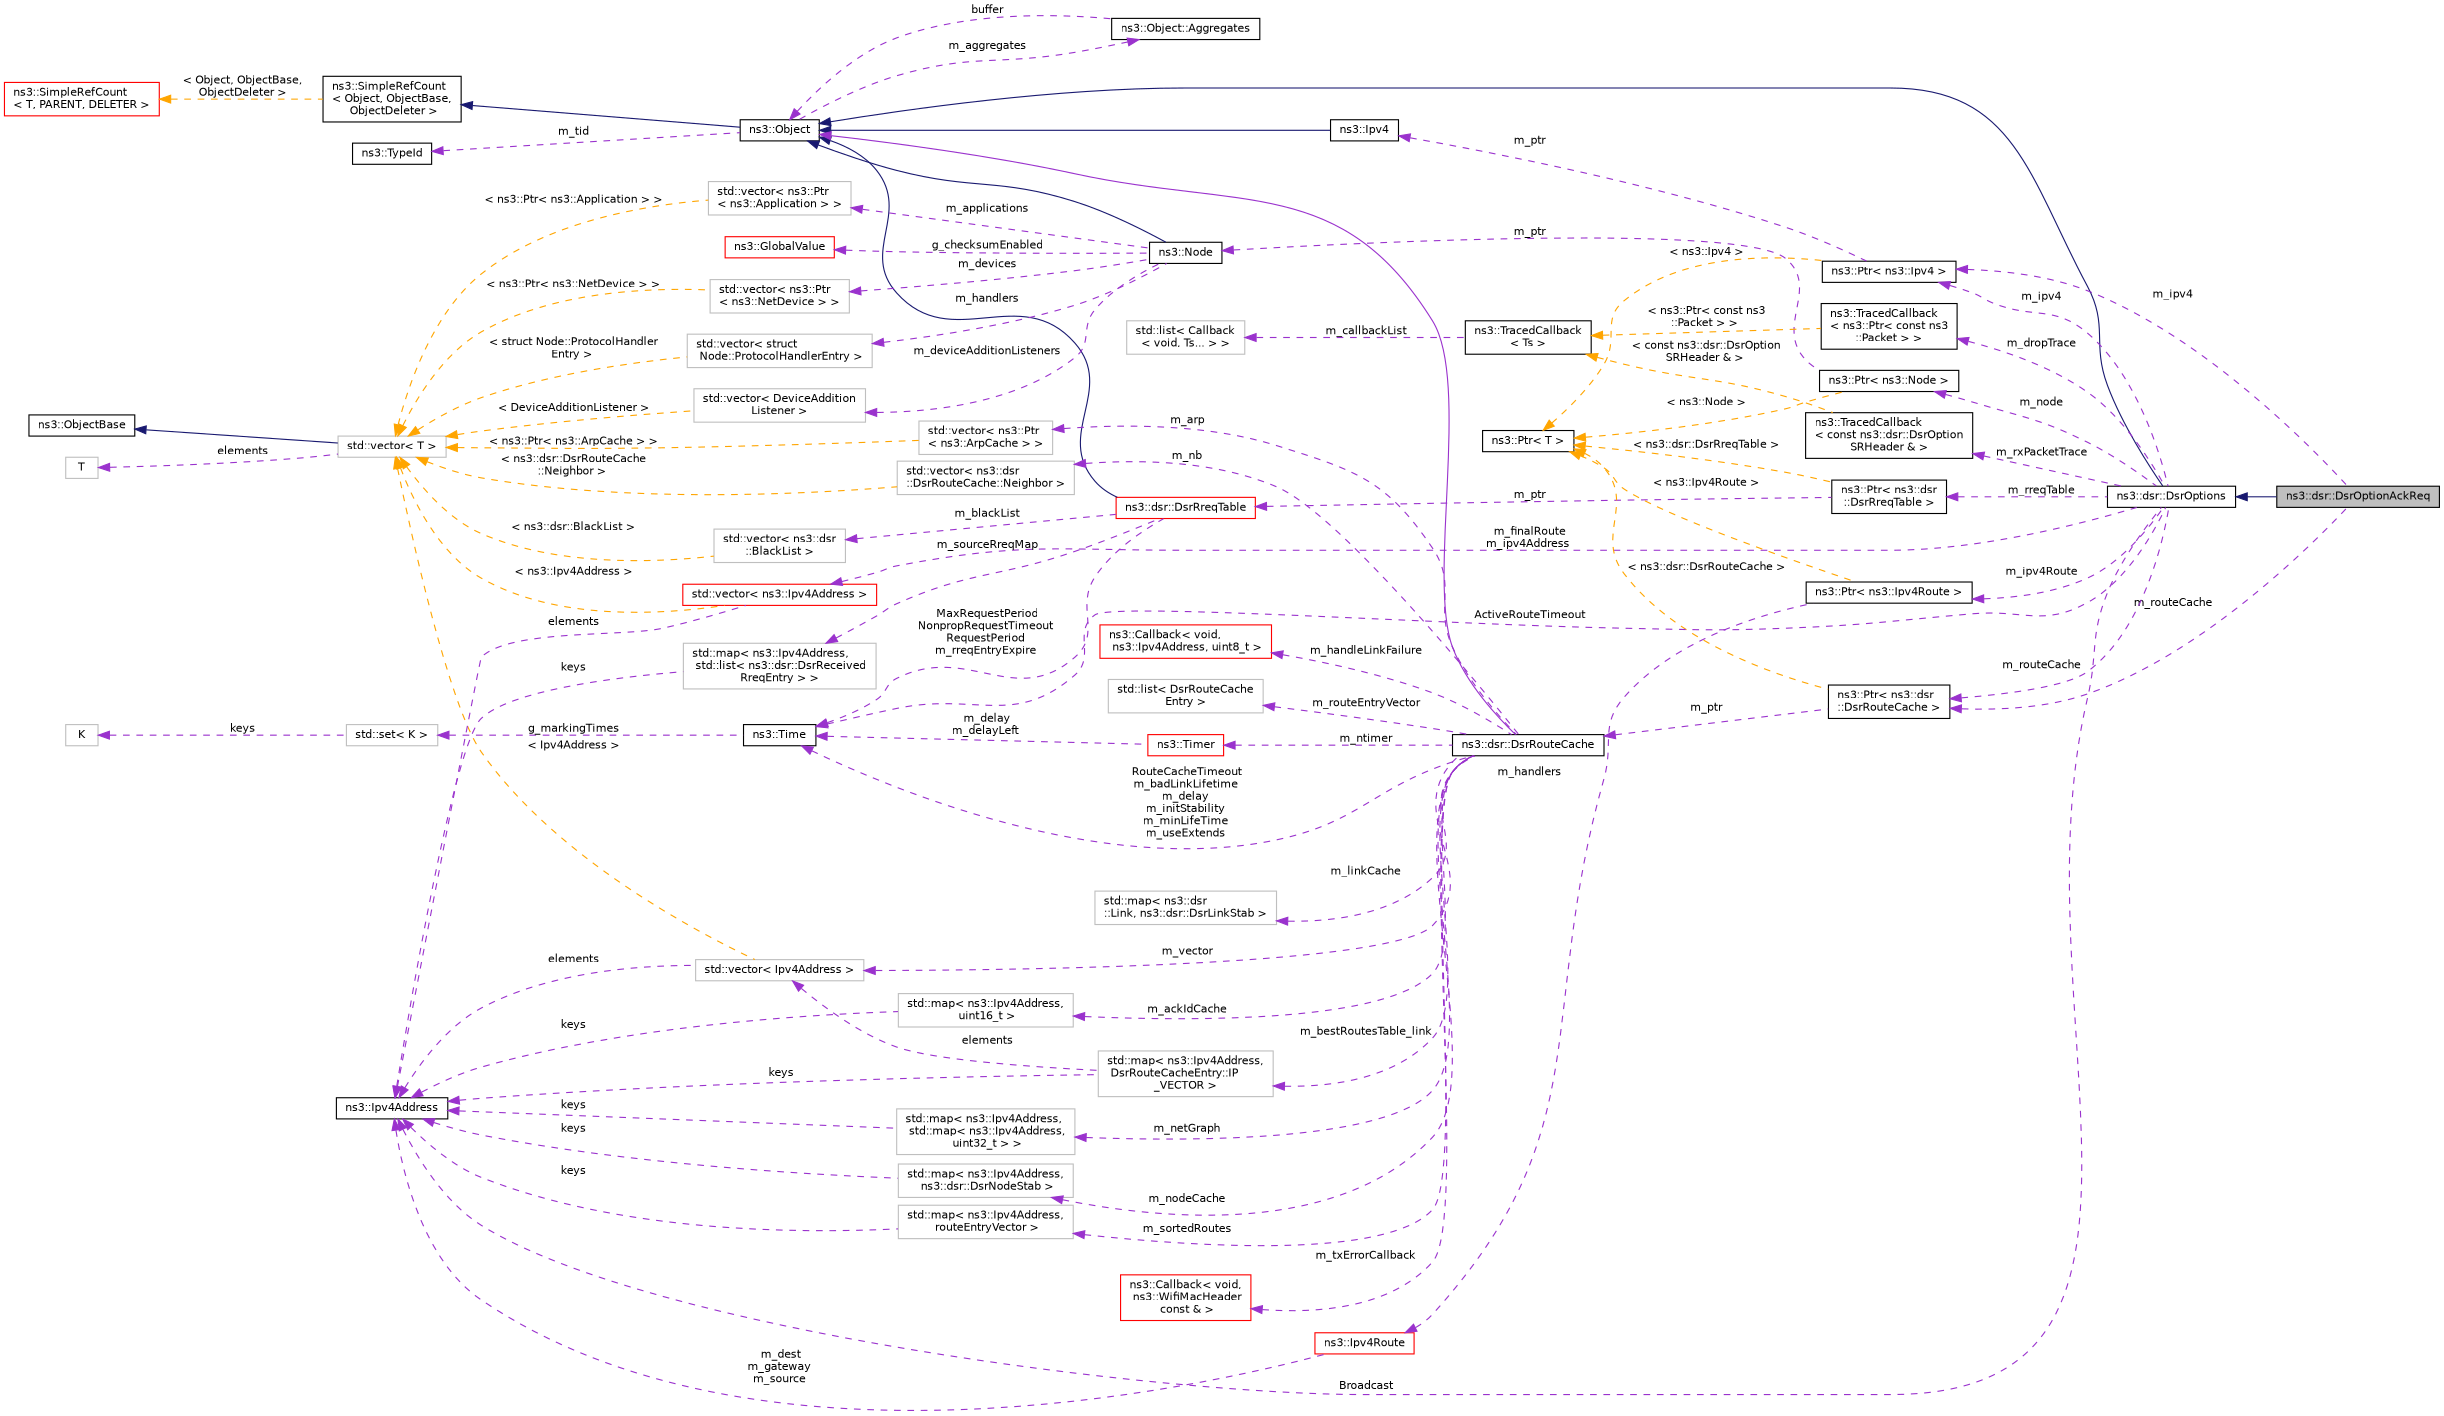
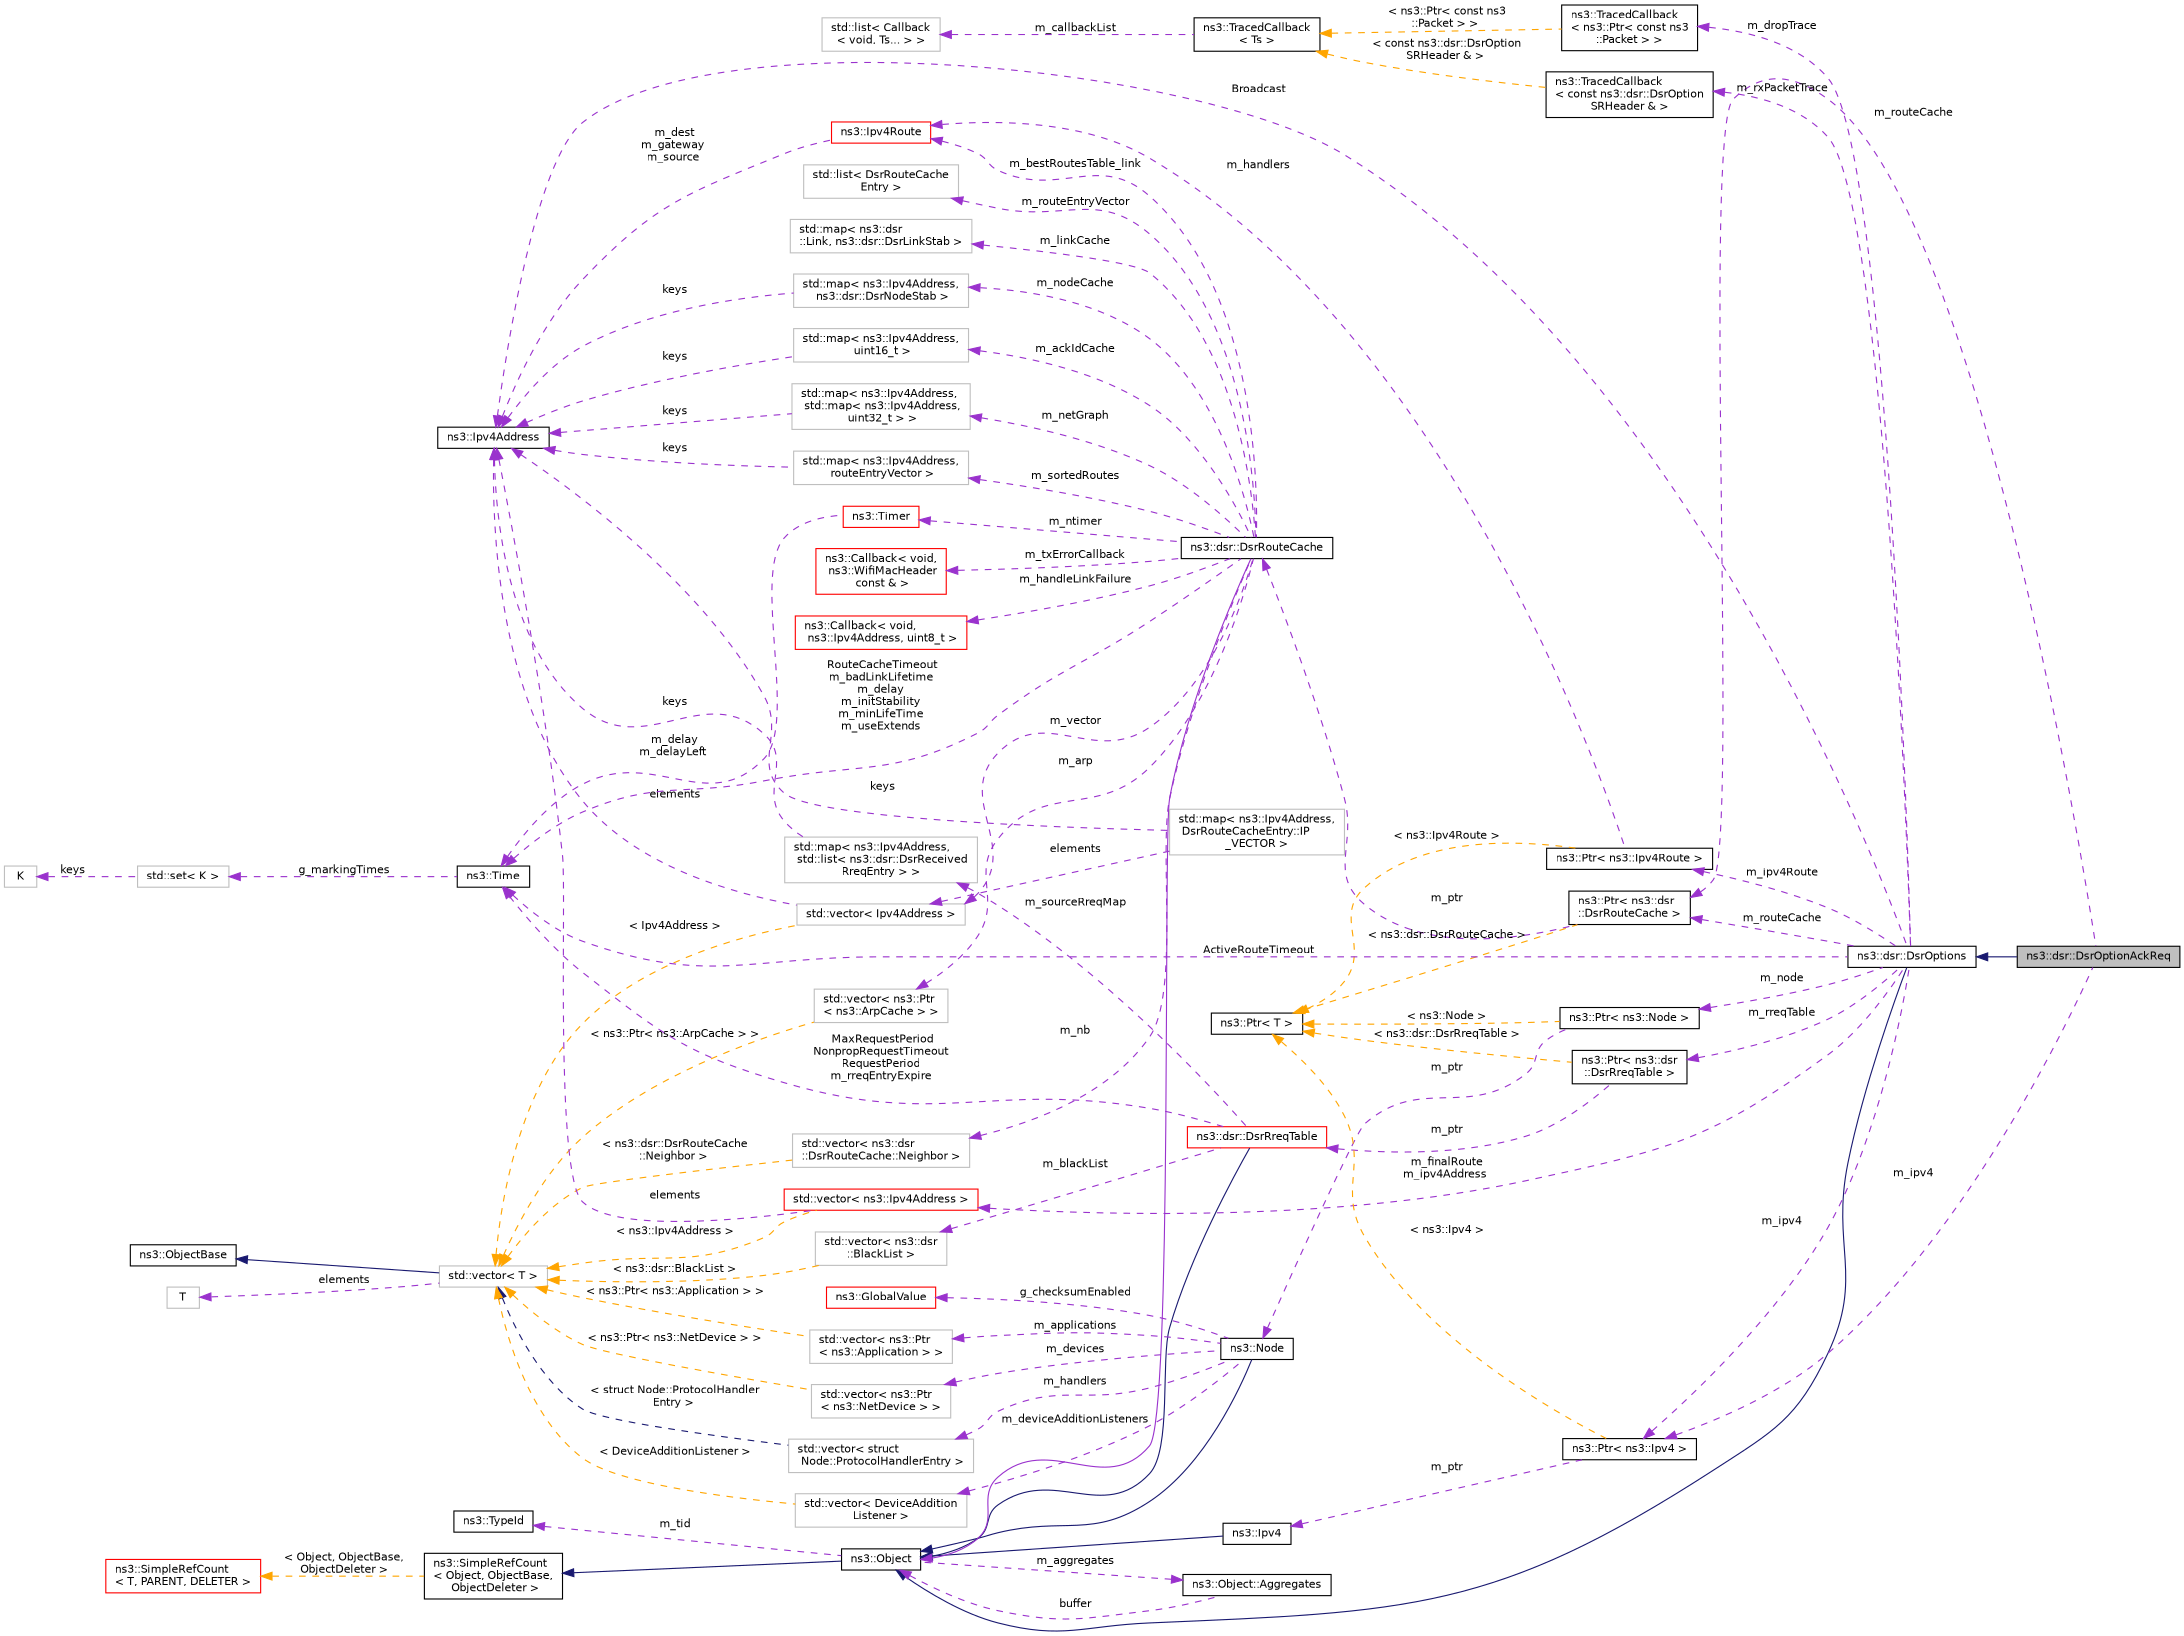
edge "std::vector< struct Node::ProtocolHandlerEntry >" -> "std::vector< T >": color orange -> midnightblue
edge "ns3::dsr::DsrRouteCache" -> "std::map< ns3::Ipv4Address, DsrRouteCacheEntry::IP _VECTOR >": now "ns3::dsr::DsrRouteCache" -> "ns3::Ipv4Route"
